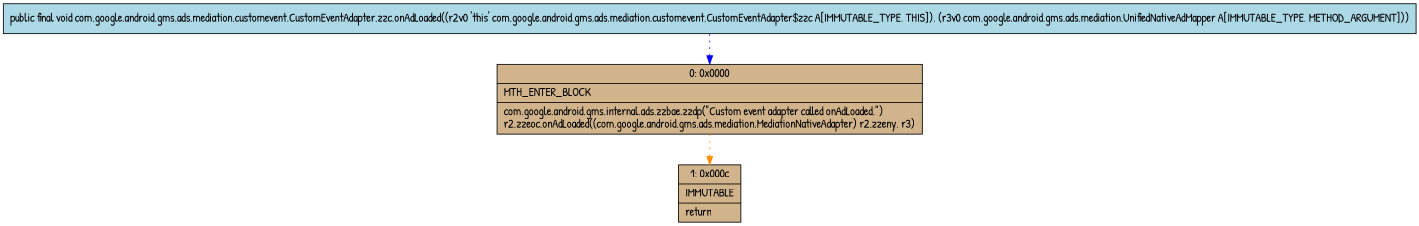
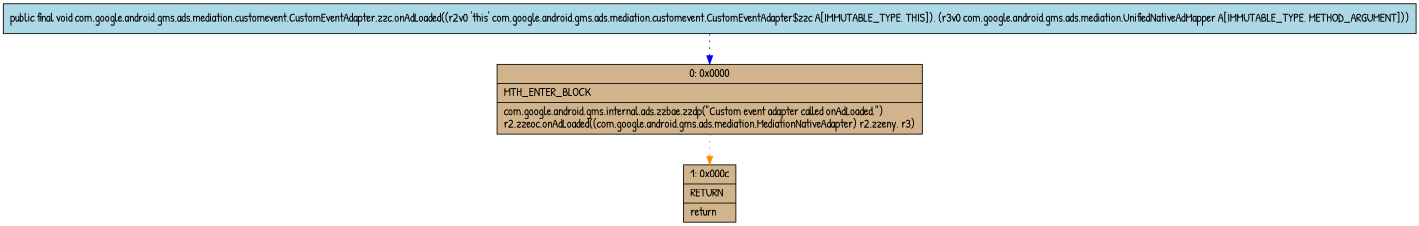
node "1: 0x000c": text "IMMUTABLE" -> "RETURN"
